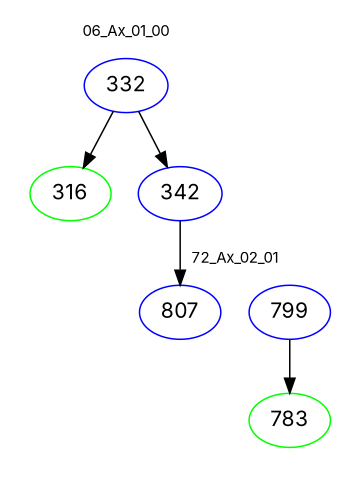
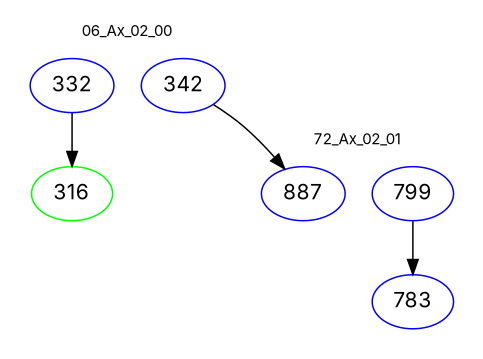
cluster "06_Ax_01_00": label "06_Ax_01_00" -> "06_Ax_02_00"
edge "332" -> "342": removed
node "807": label "807" -> "887"
node "783": color green -> blue
